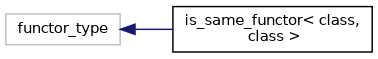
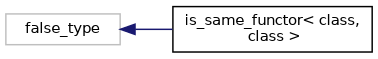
node "functor_type": label "functor_type" -> "false_type"
